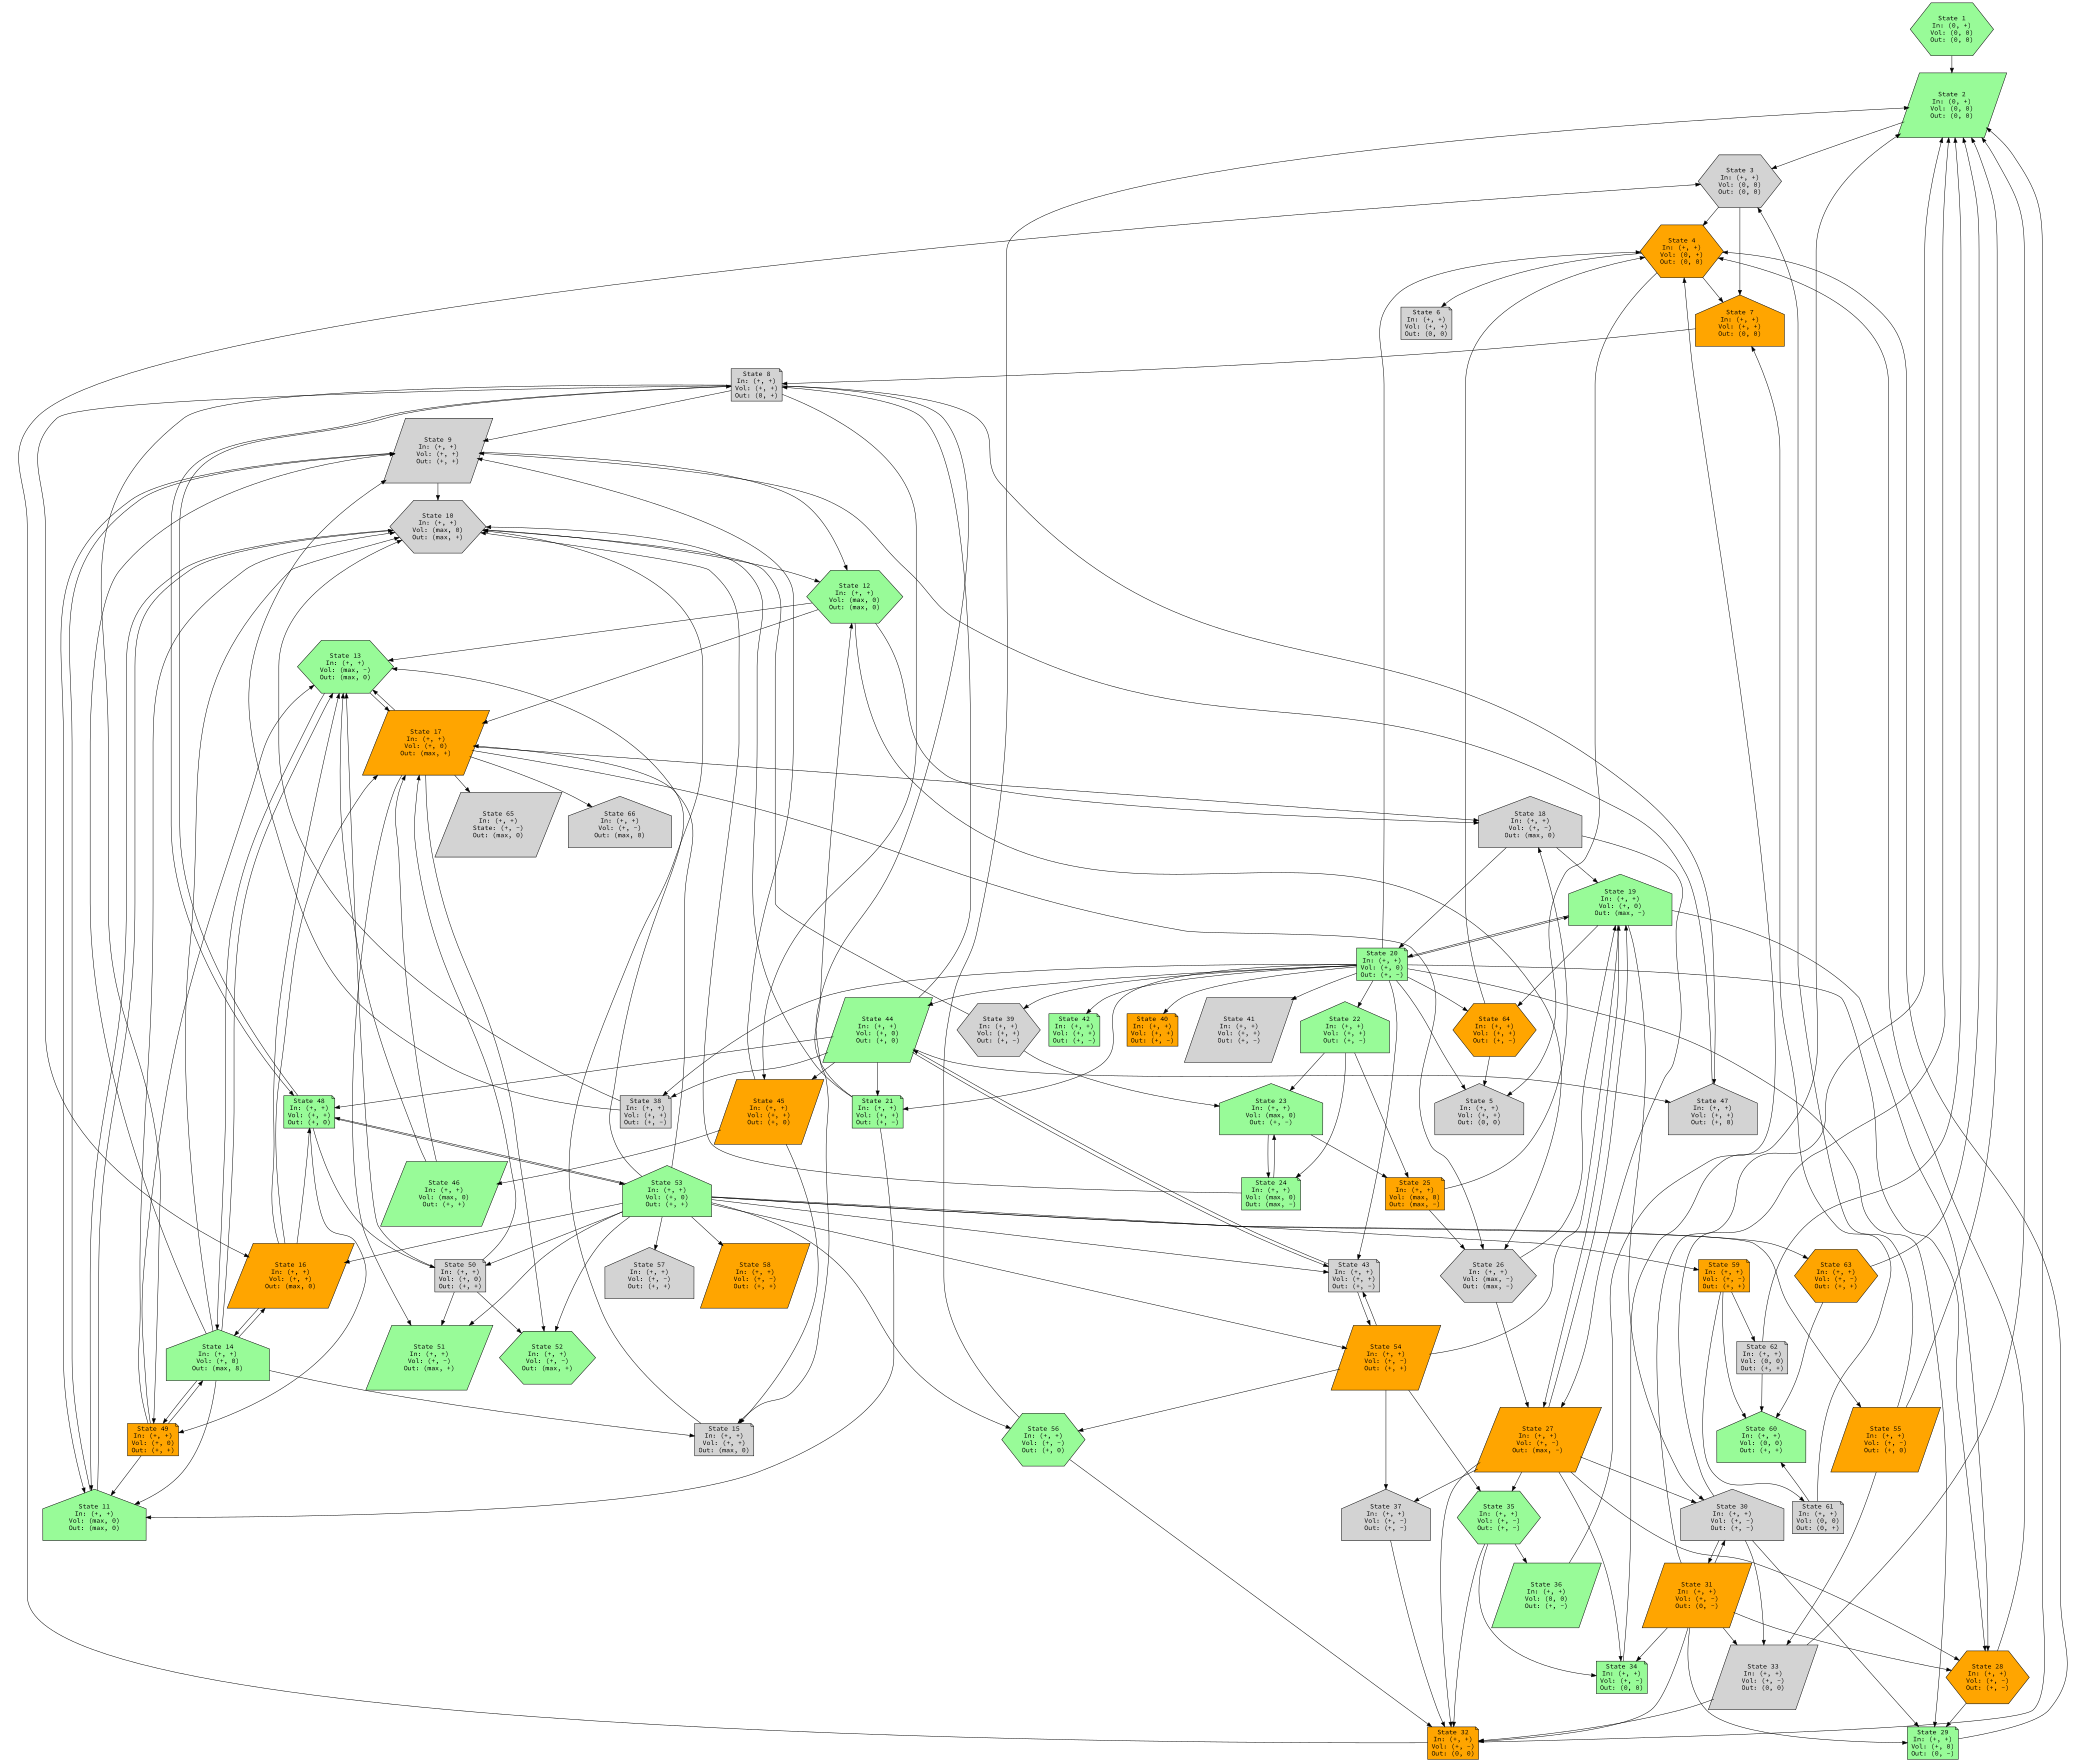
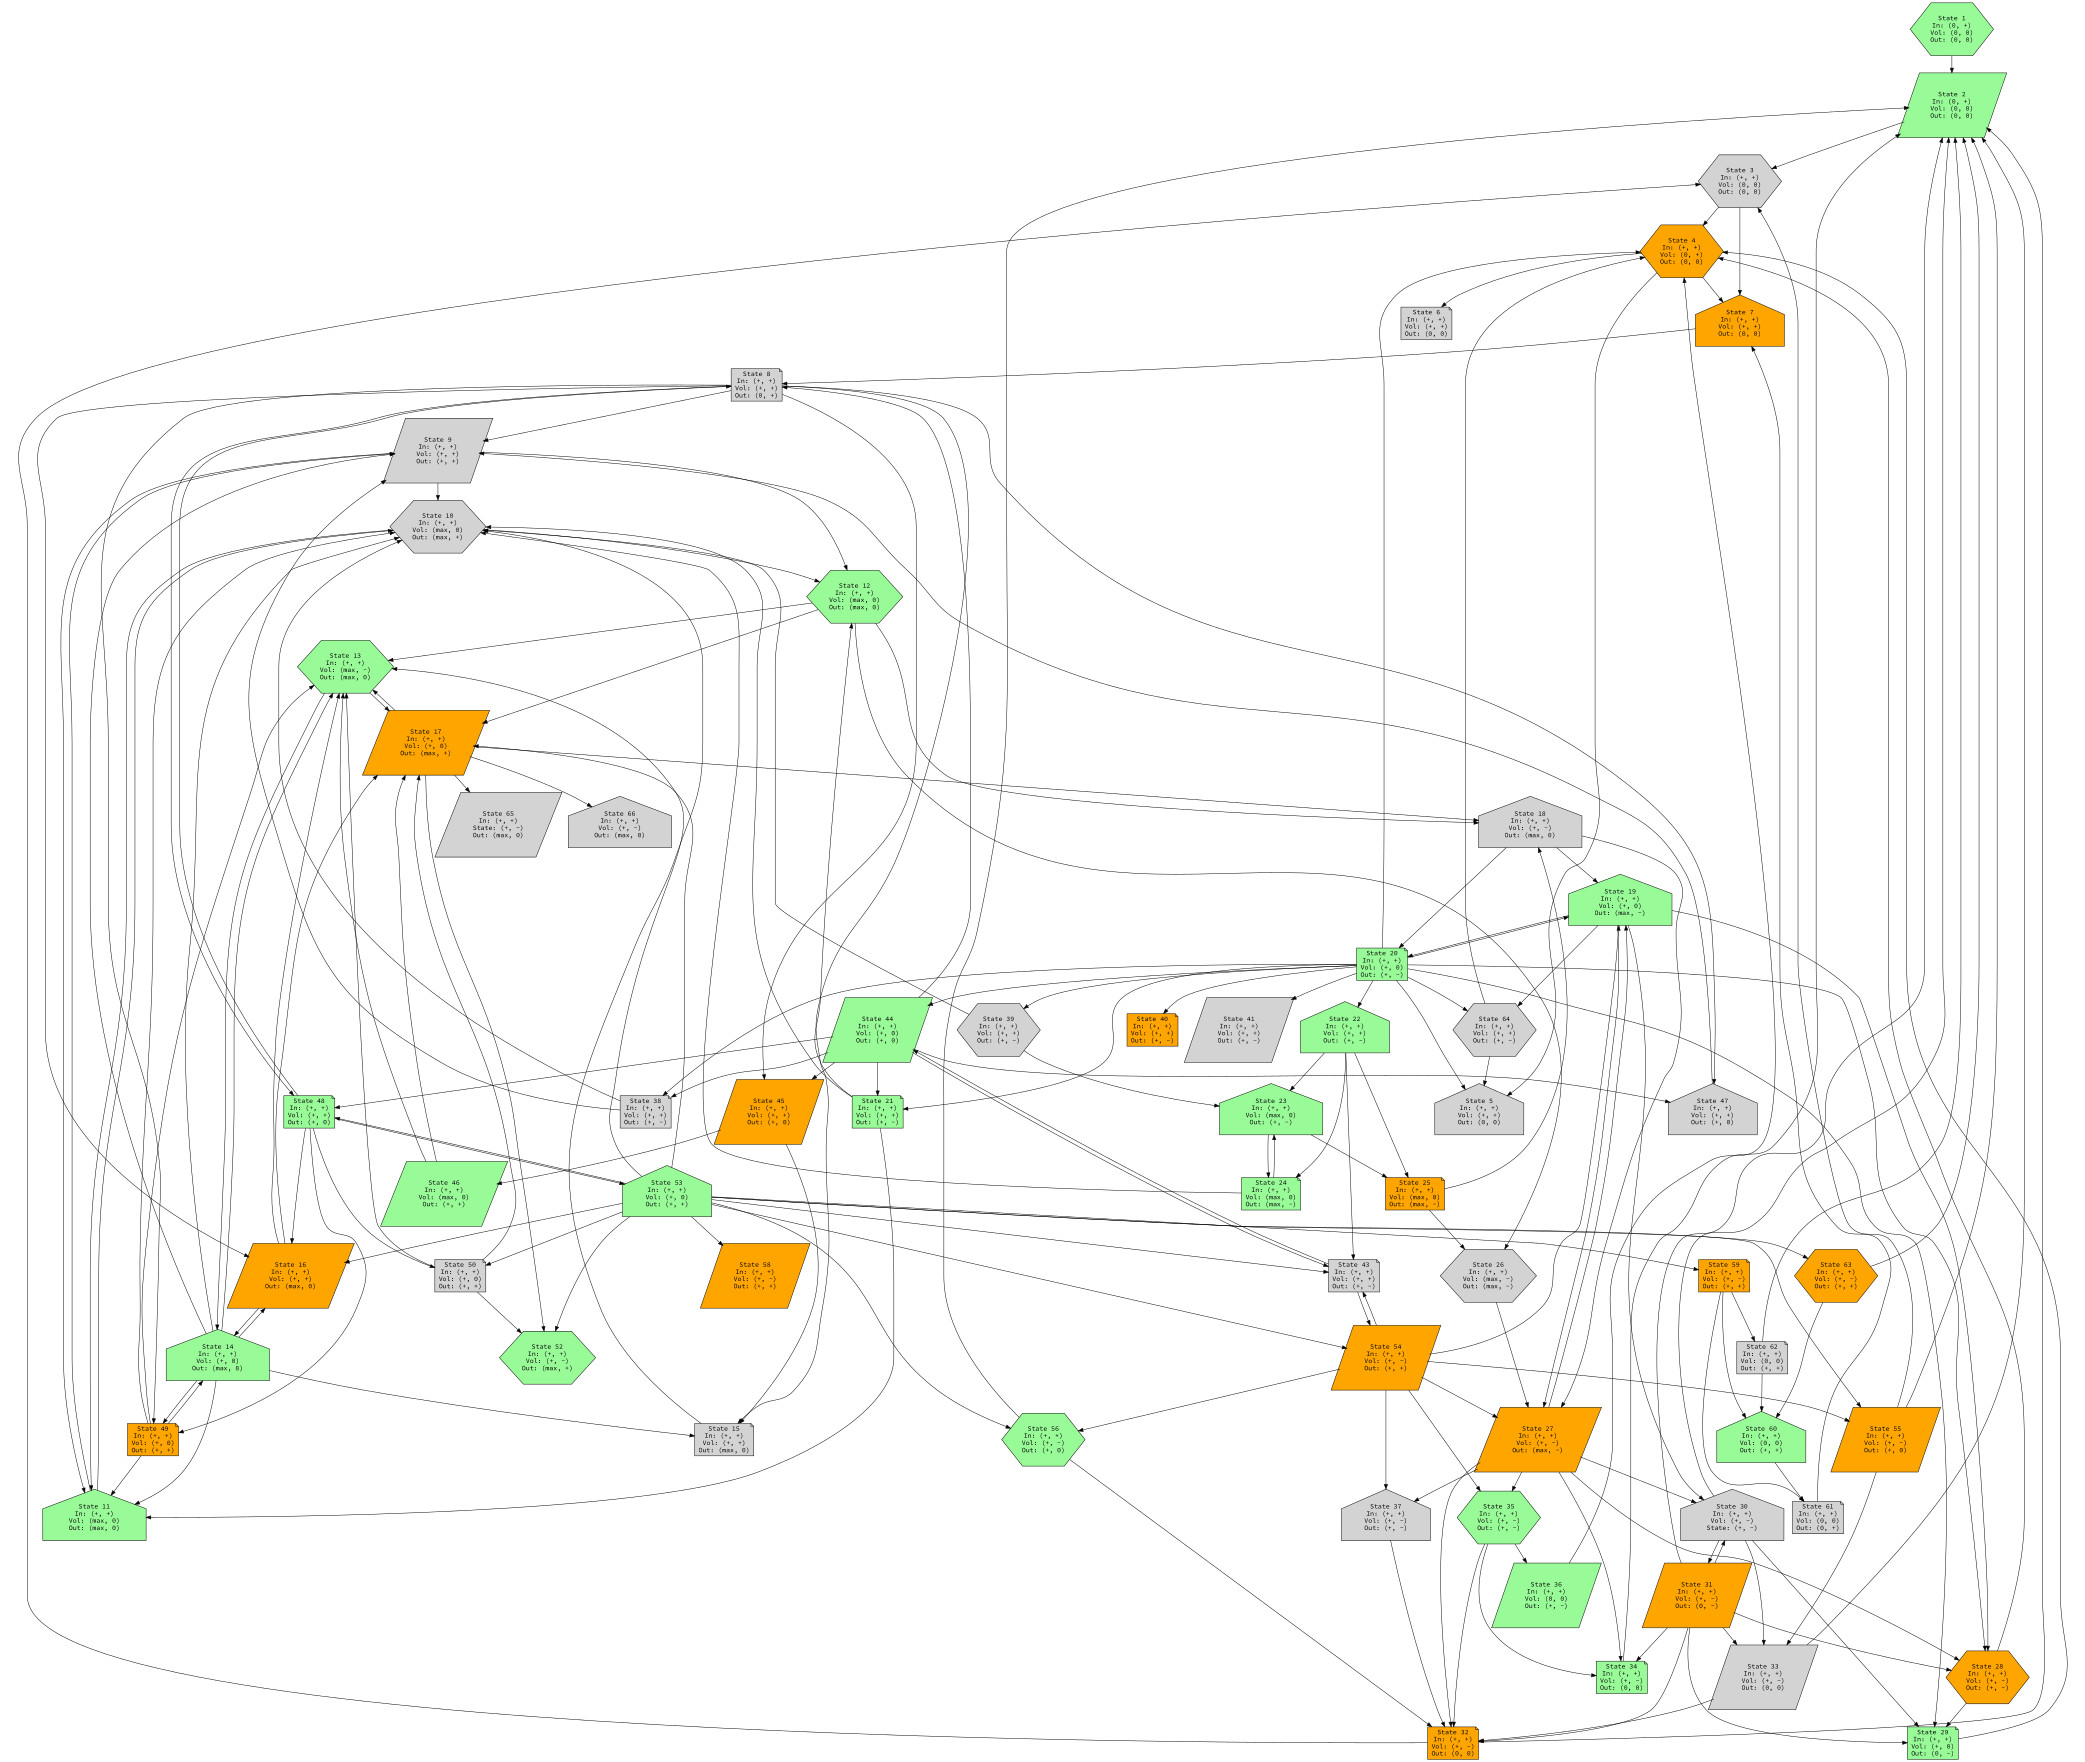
edge "State 45 In: (+, +) Vol: (+, +) Out: (+, 0)" -> "State 9 In: (+, +) Vol: (+, +) Out: (+, +)": removed
edge "State 17 In: (+, +) Vol: (+, 0) Out: (max, +)" -> "State 26 In: (+, +) Vol: (max, -) Out: (max, -)": removed
node "State 42 In: (+, +) Vol: (+, +) Out: (+, -)": removed
node "State 64 In: (+, +) Vol: (+, +) Out: (+, -)": fillcolor orange -> lightgrey
edge "State 26 In: (+, +) Vol: (max, -) Out: (max, -)" -> "State 19 In: (+, +) Vol: (+, 0) Out: (max, -)": removed
edge "State 20 In: (+, +) Vol: (+, 0) Out: (+, -)" -> "State 43 In: (+, +) Vol: (+, +) Out: (+, -)": now "State 22 In: (+, +) Vol: (+, +) Out: (+, -)" -> "State 43 In: (+, +) Vol: (+, +) Out: (+, -)"
edge "State 16 In: (+, +) Vol: (+, +) Out: (max, 0)" -> "State 48 In: (+, +) Vol: (+, +) Out: (+, 0)": reversed
node "State 57 In: (+, +) Vol: (+, -) Out: (+, +)": removed
node "State 51 In: (+, +) Vol: (+, -) Out: (max, +)": removed
edge "State 54 In: (+, +) Vol: (+, -) Out: (+, +)" -> "State 55 In: (+, +) Vol: (+, -) Out: (+, 0)": added
edge "State 54 In: (+, +) Vol: (+, -) Out: (+, +)" -> "State 27 In: (+, +) Vol: (+, -) Out: (max, -)": added
edge "State 61 In: (+, +) Vol: (0, 0) Out: (0, +)" -> "State 60 In: (+, +) Vol: (0, 0) Out: (+, +)": reversed
node "State 30 In: (+, +) Vol: (+, -) Out: (+, -)": label "State 30 In: (+, +) Vol: (+, -) Out: (+, -)" -> "State 30 In: (+, +) Vol: (+, -) State: (+, -)"
